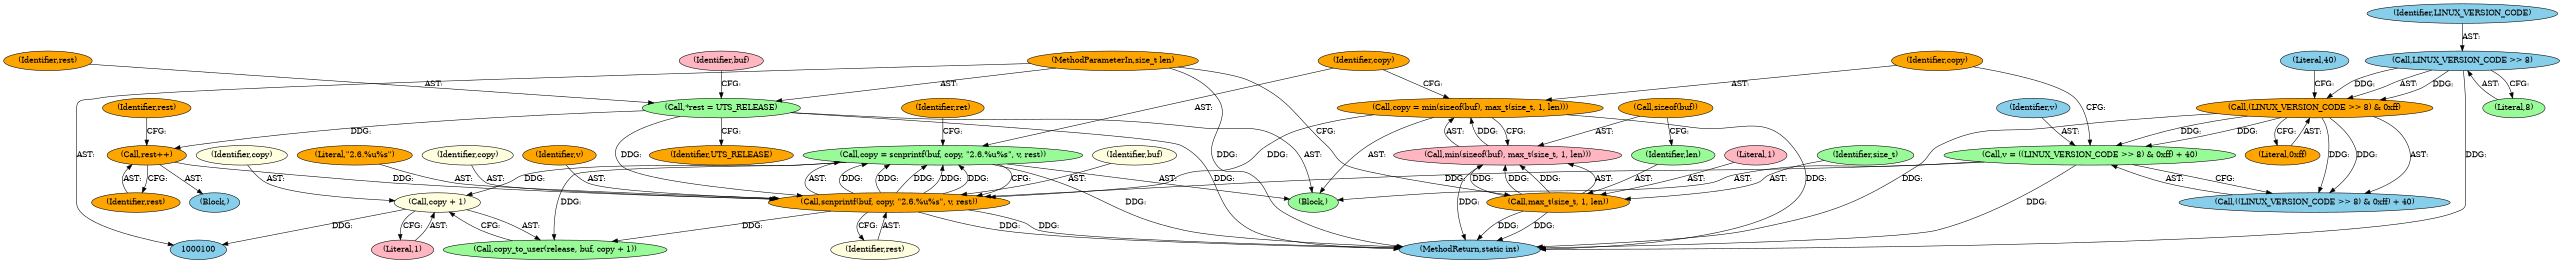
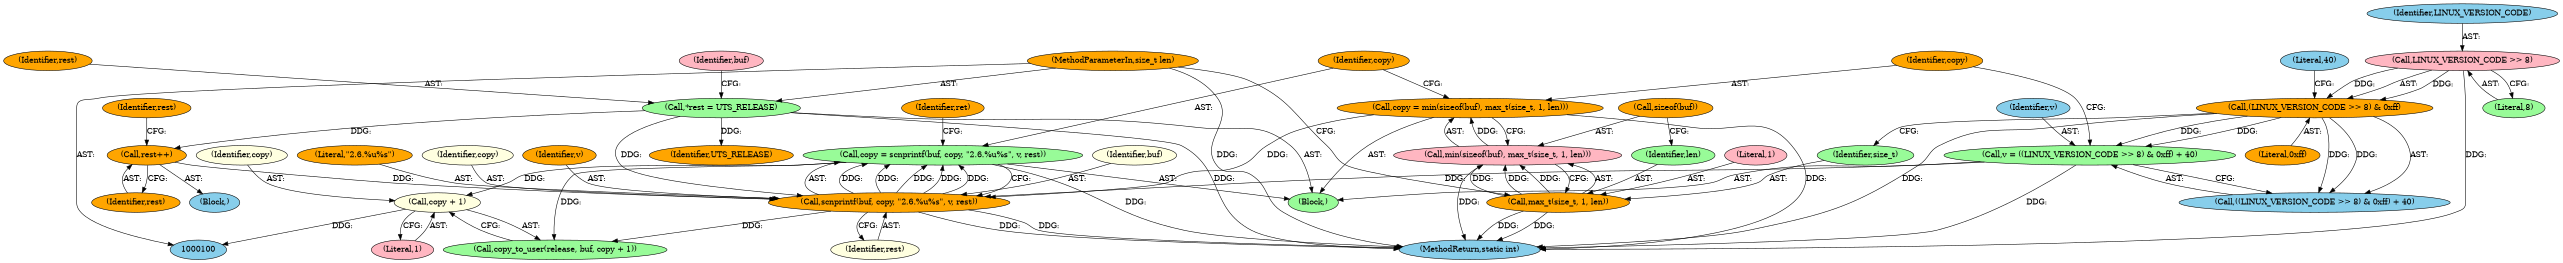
node "(Call,LINUX_VERSION_CODE >> 8)": fillcolor skyblue -> lightpink
edge "(Call,(LINUX_VERSION_CODE >> 8) & 0xff)" -> "(Literal,0xff)": now "(Call,(LINUX_VERSION_CODE >> 8) & 0xff)" -> "(Identifier,size_t)"
edge "(Call,*rest = UTS_RELEASE)" -> "(Identifier,UTS_RELEASE)": label "CFG: " -> "DDG: "
edge "(Call,min(sizeof(buf), max_t(size_t, 1, len)))" -> "(Call,max_t(size_t, 1, len))": added, label "CFG:"
